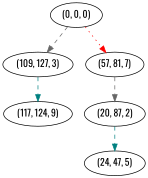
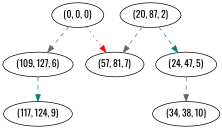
node "(109, 127, 3)": label "(109, 127, 3)" -> "(109, 127, 6)"
edge "(57, 81, 7)" -> "(20, 87, 2)": reversed
node "(34, 38, 10)": added
